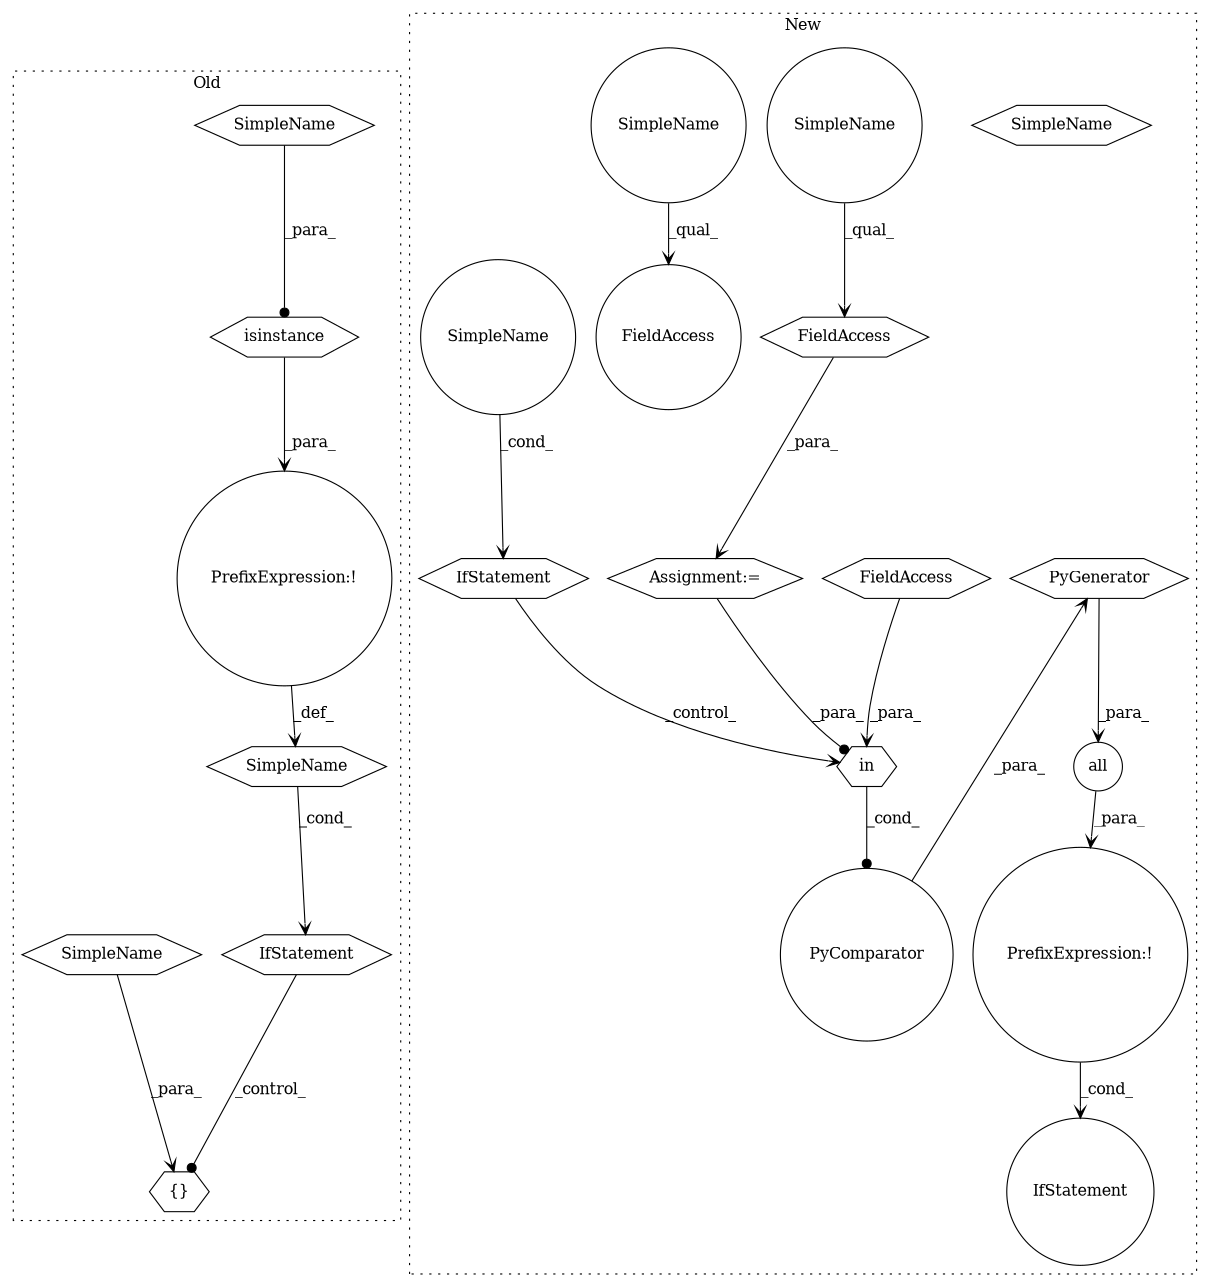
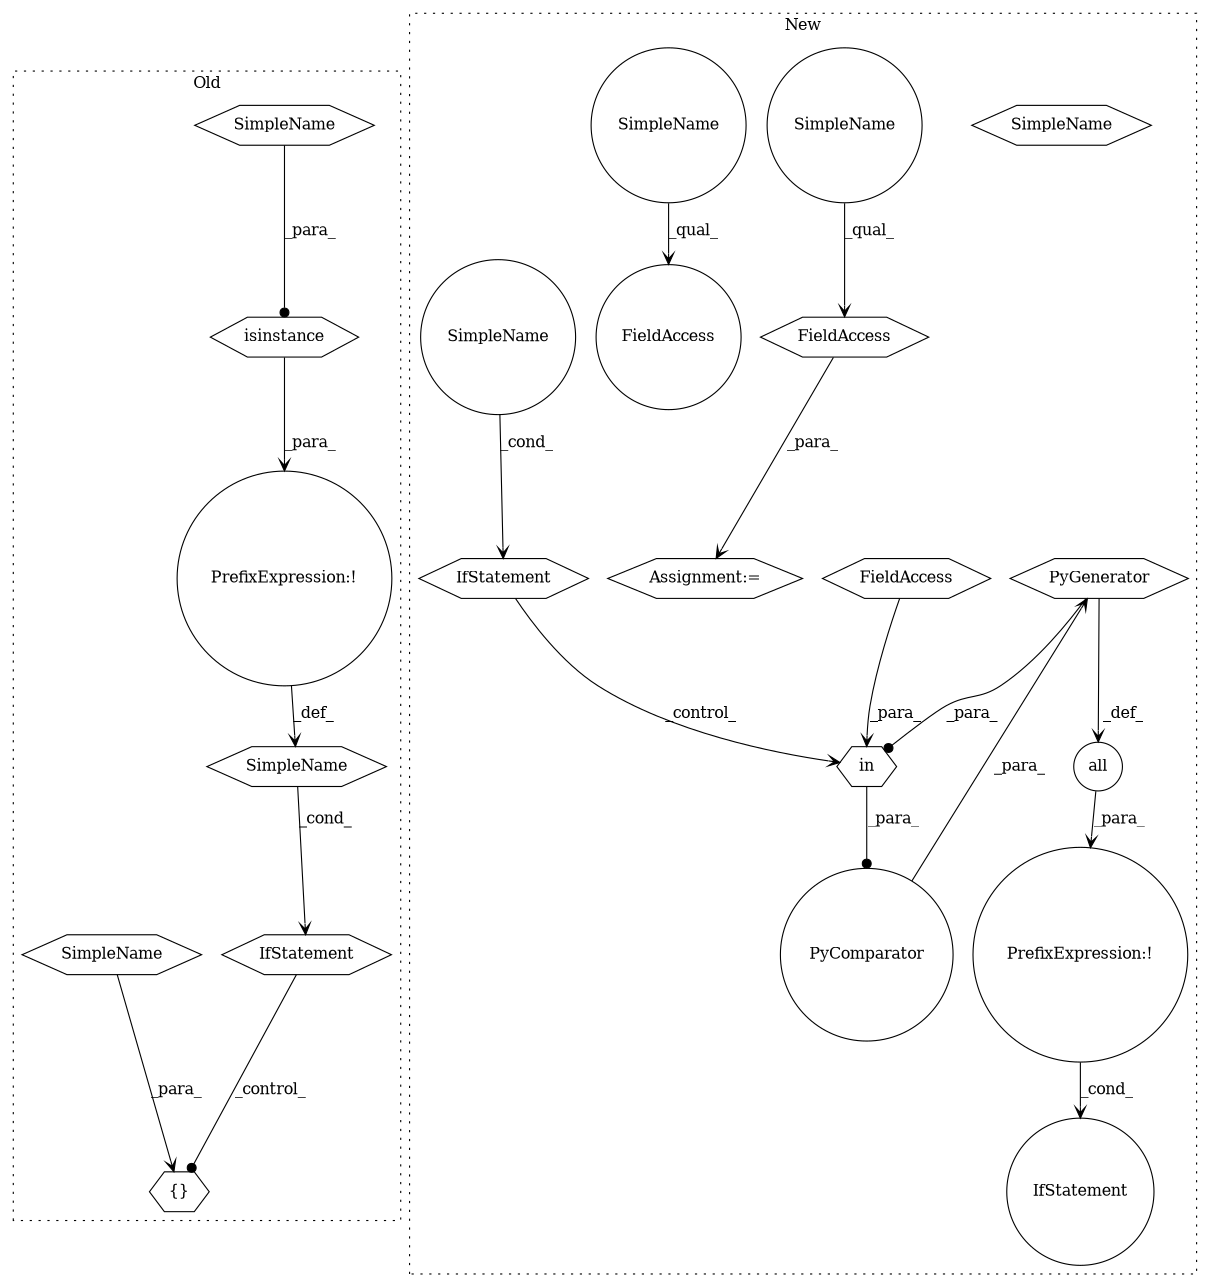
edge "Assignment:=" -> "in": now "PyGenerator" -> "in"
edge "PyGenerator" -> "all": label "_para_" -> "_def_"
edge "in" -> "PyComparator": label "_cond_" -> "_para_"
